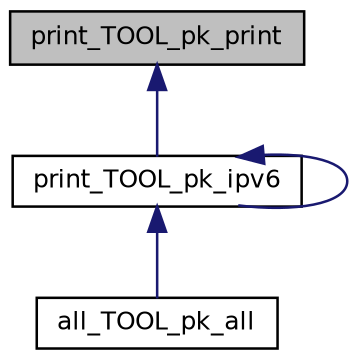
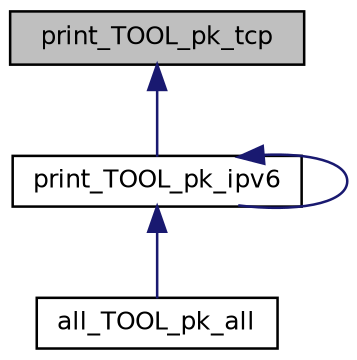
node "print_TOOL_pk_print": label "print_TOOL_pk_print" -> "print_TOOL_pk_tcp"
